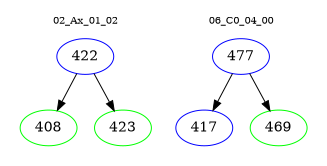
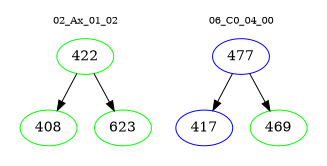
node "422": color blue -> green
node "423": label "423" -> "623"
